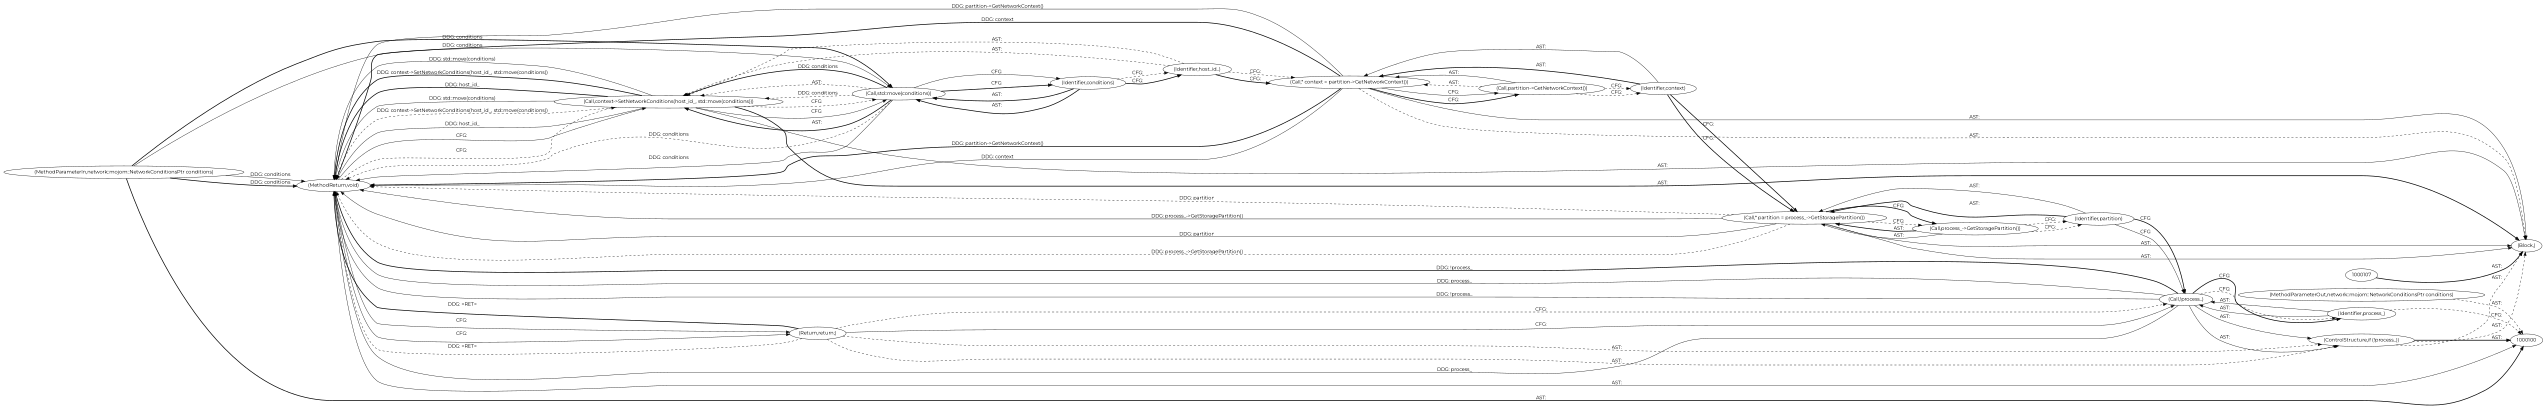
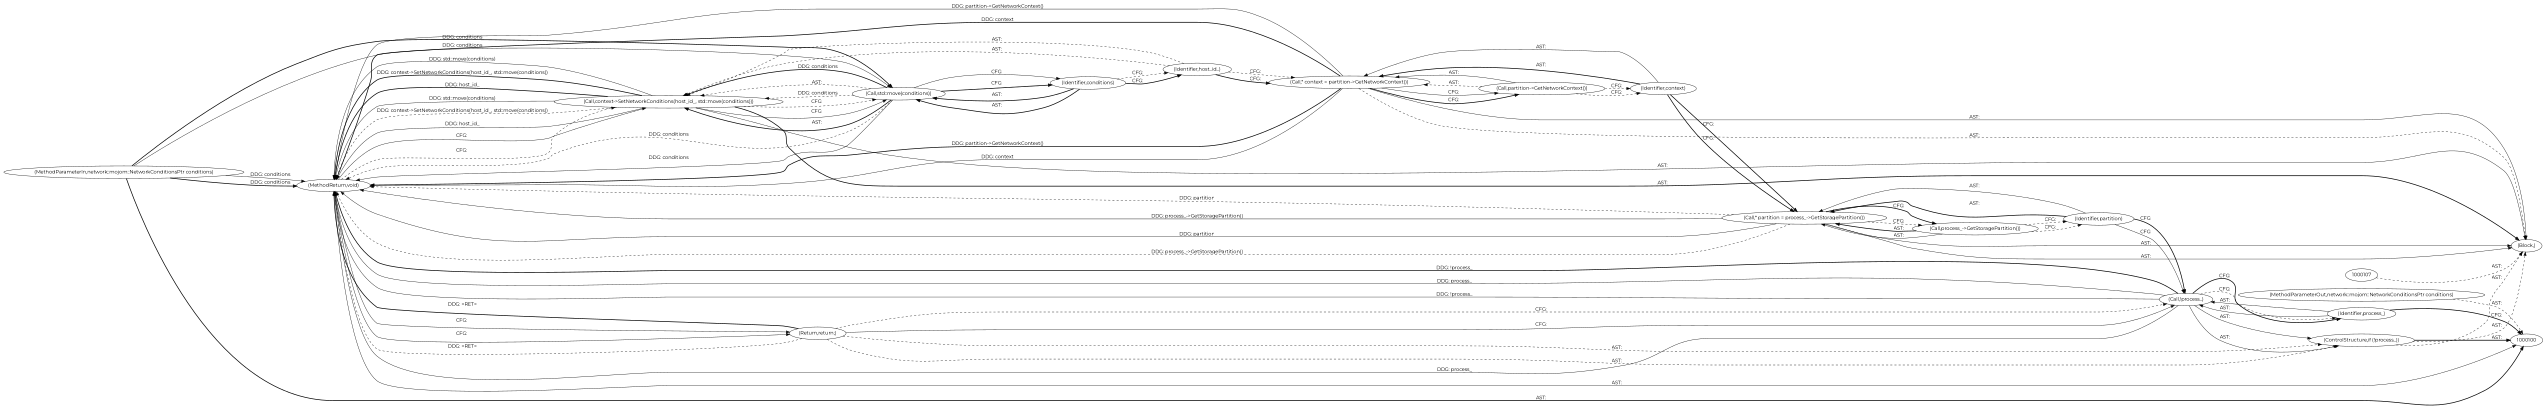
edge "1000107" -> "(Block,)": style bold -> dashed
edge "(Identifier,process_)" -> "1000100": style dashed -> bold
